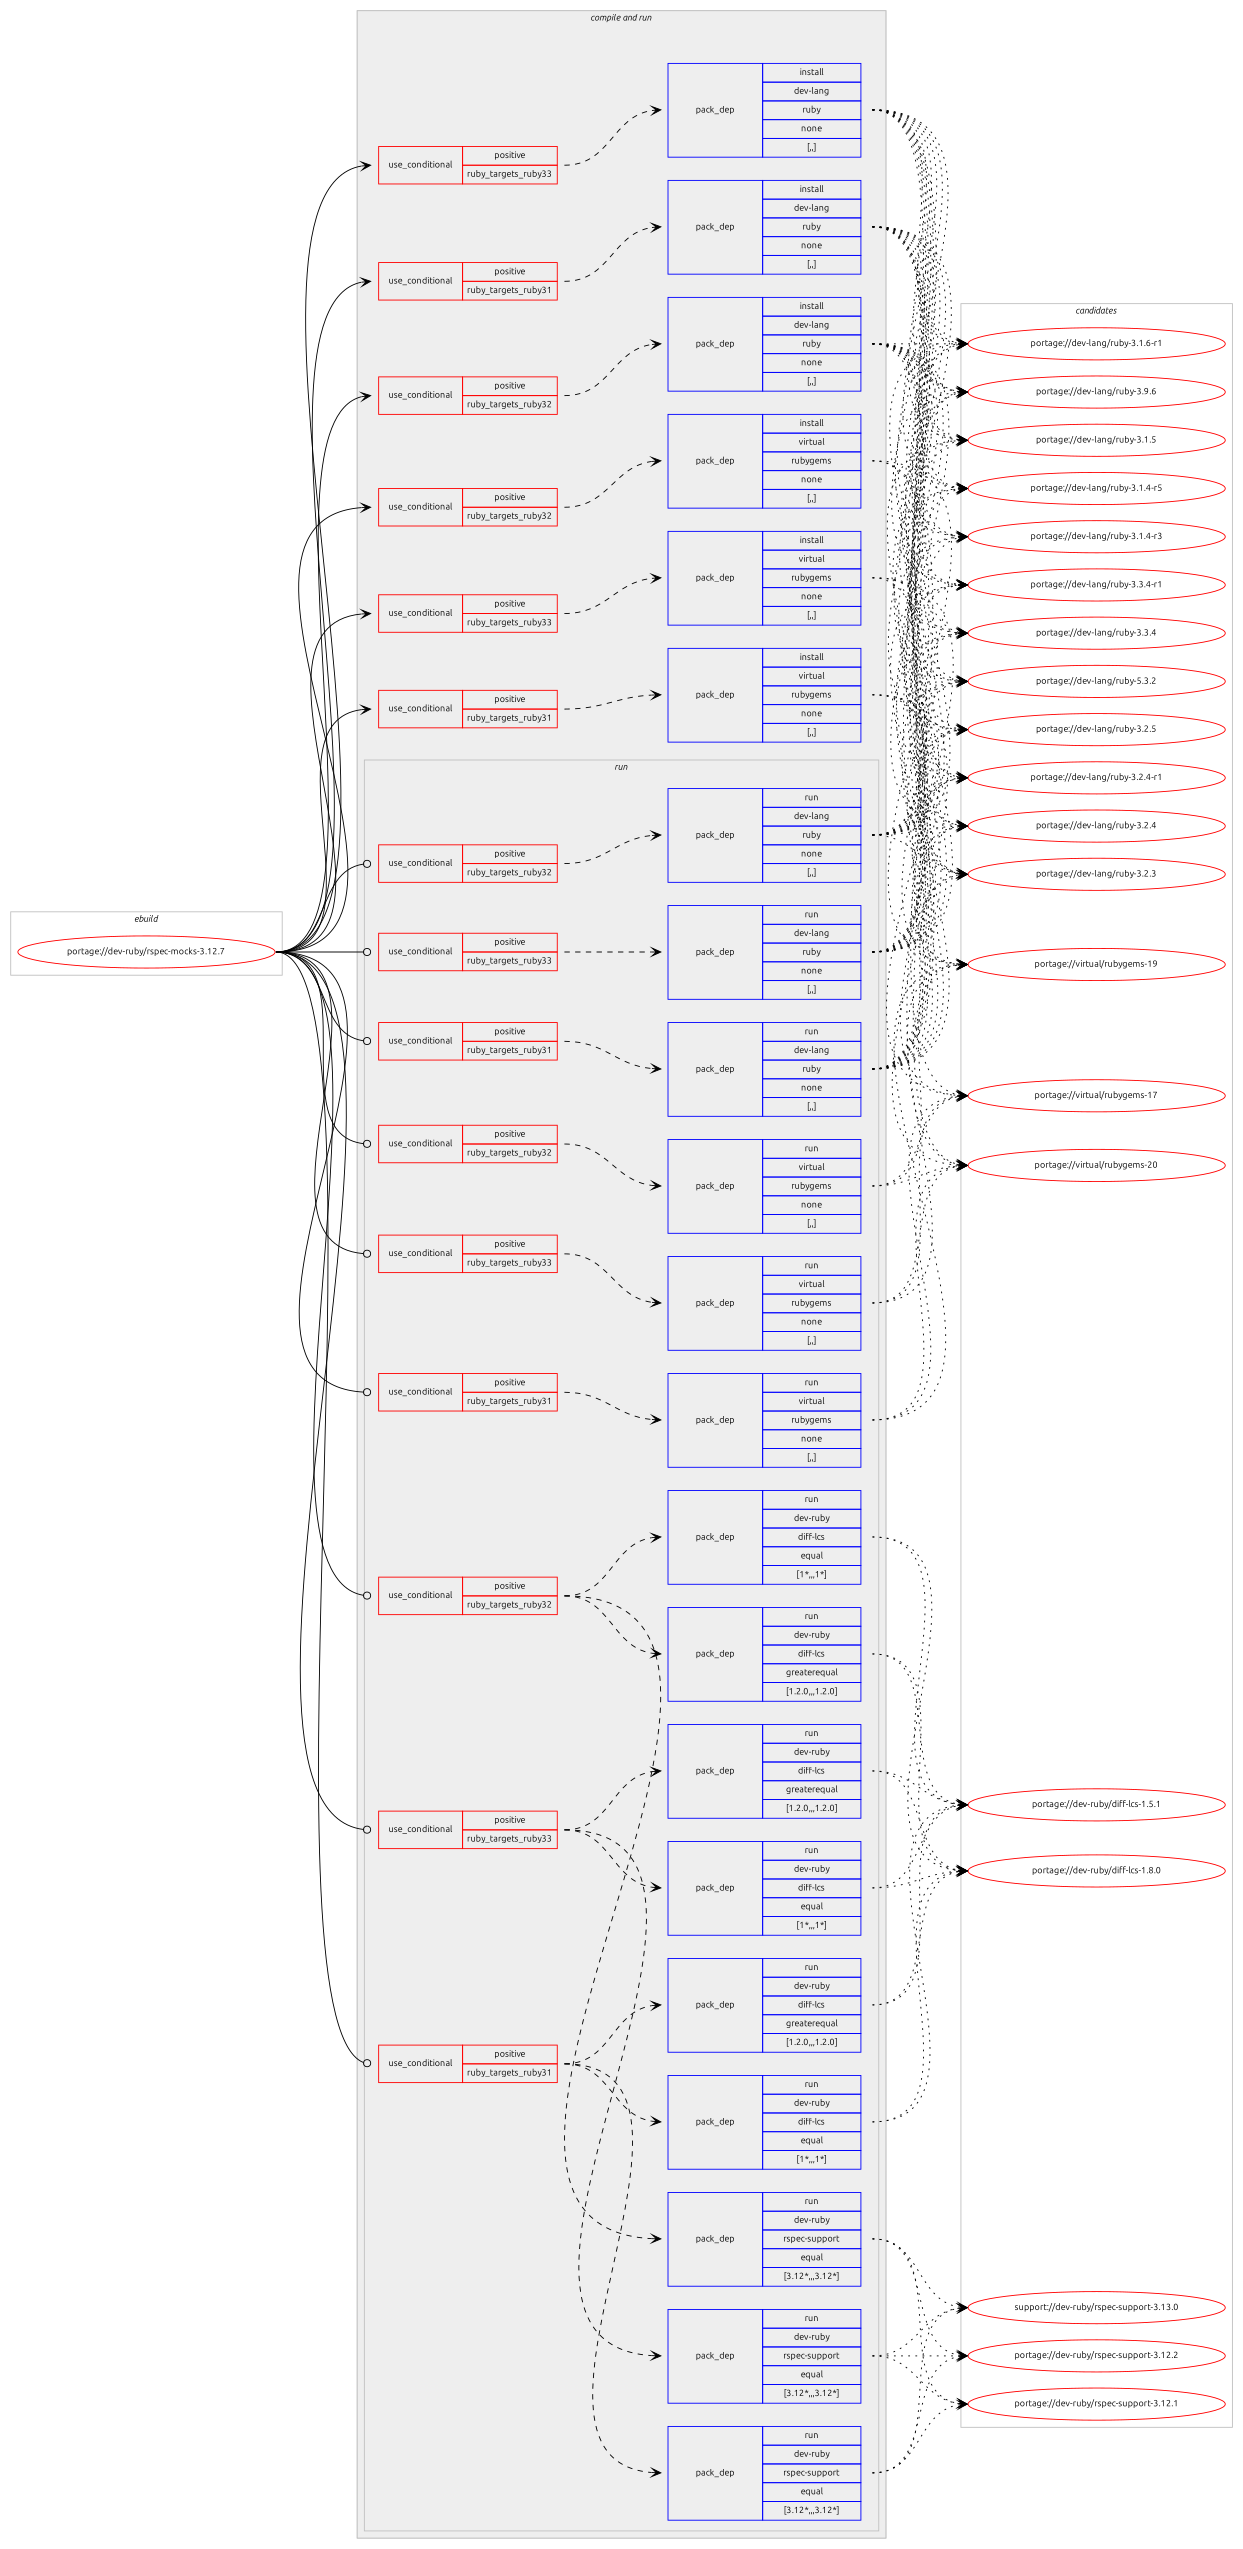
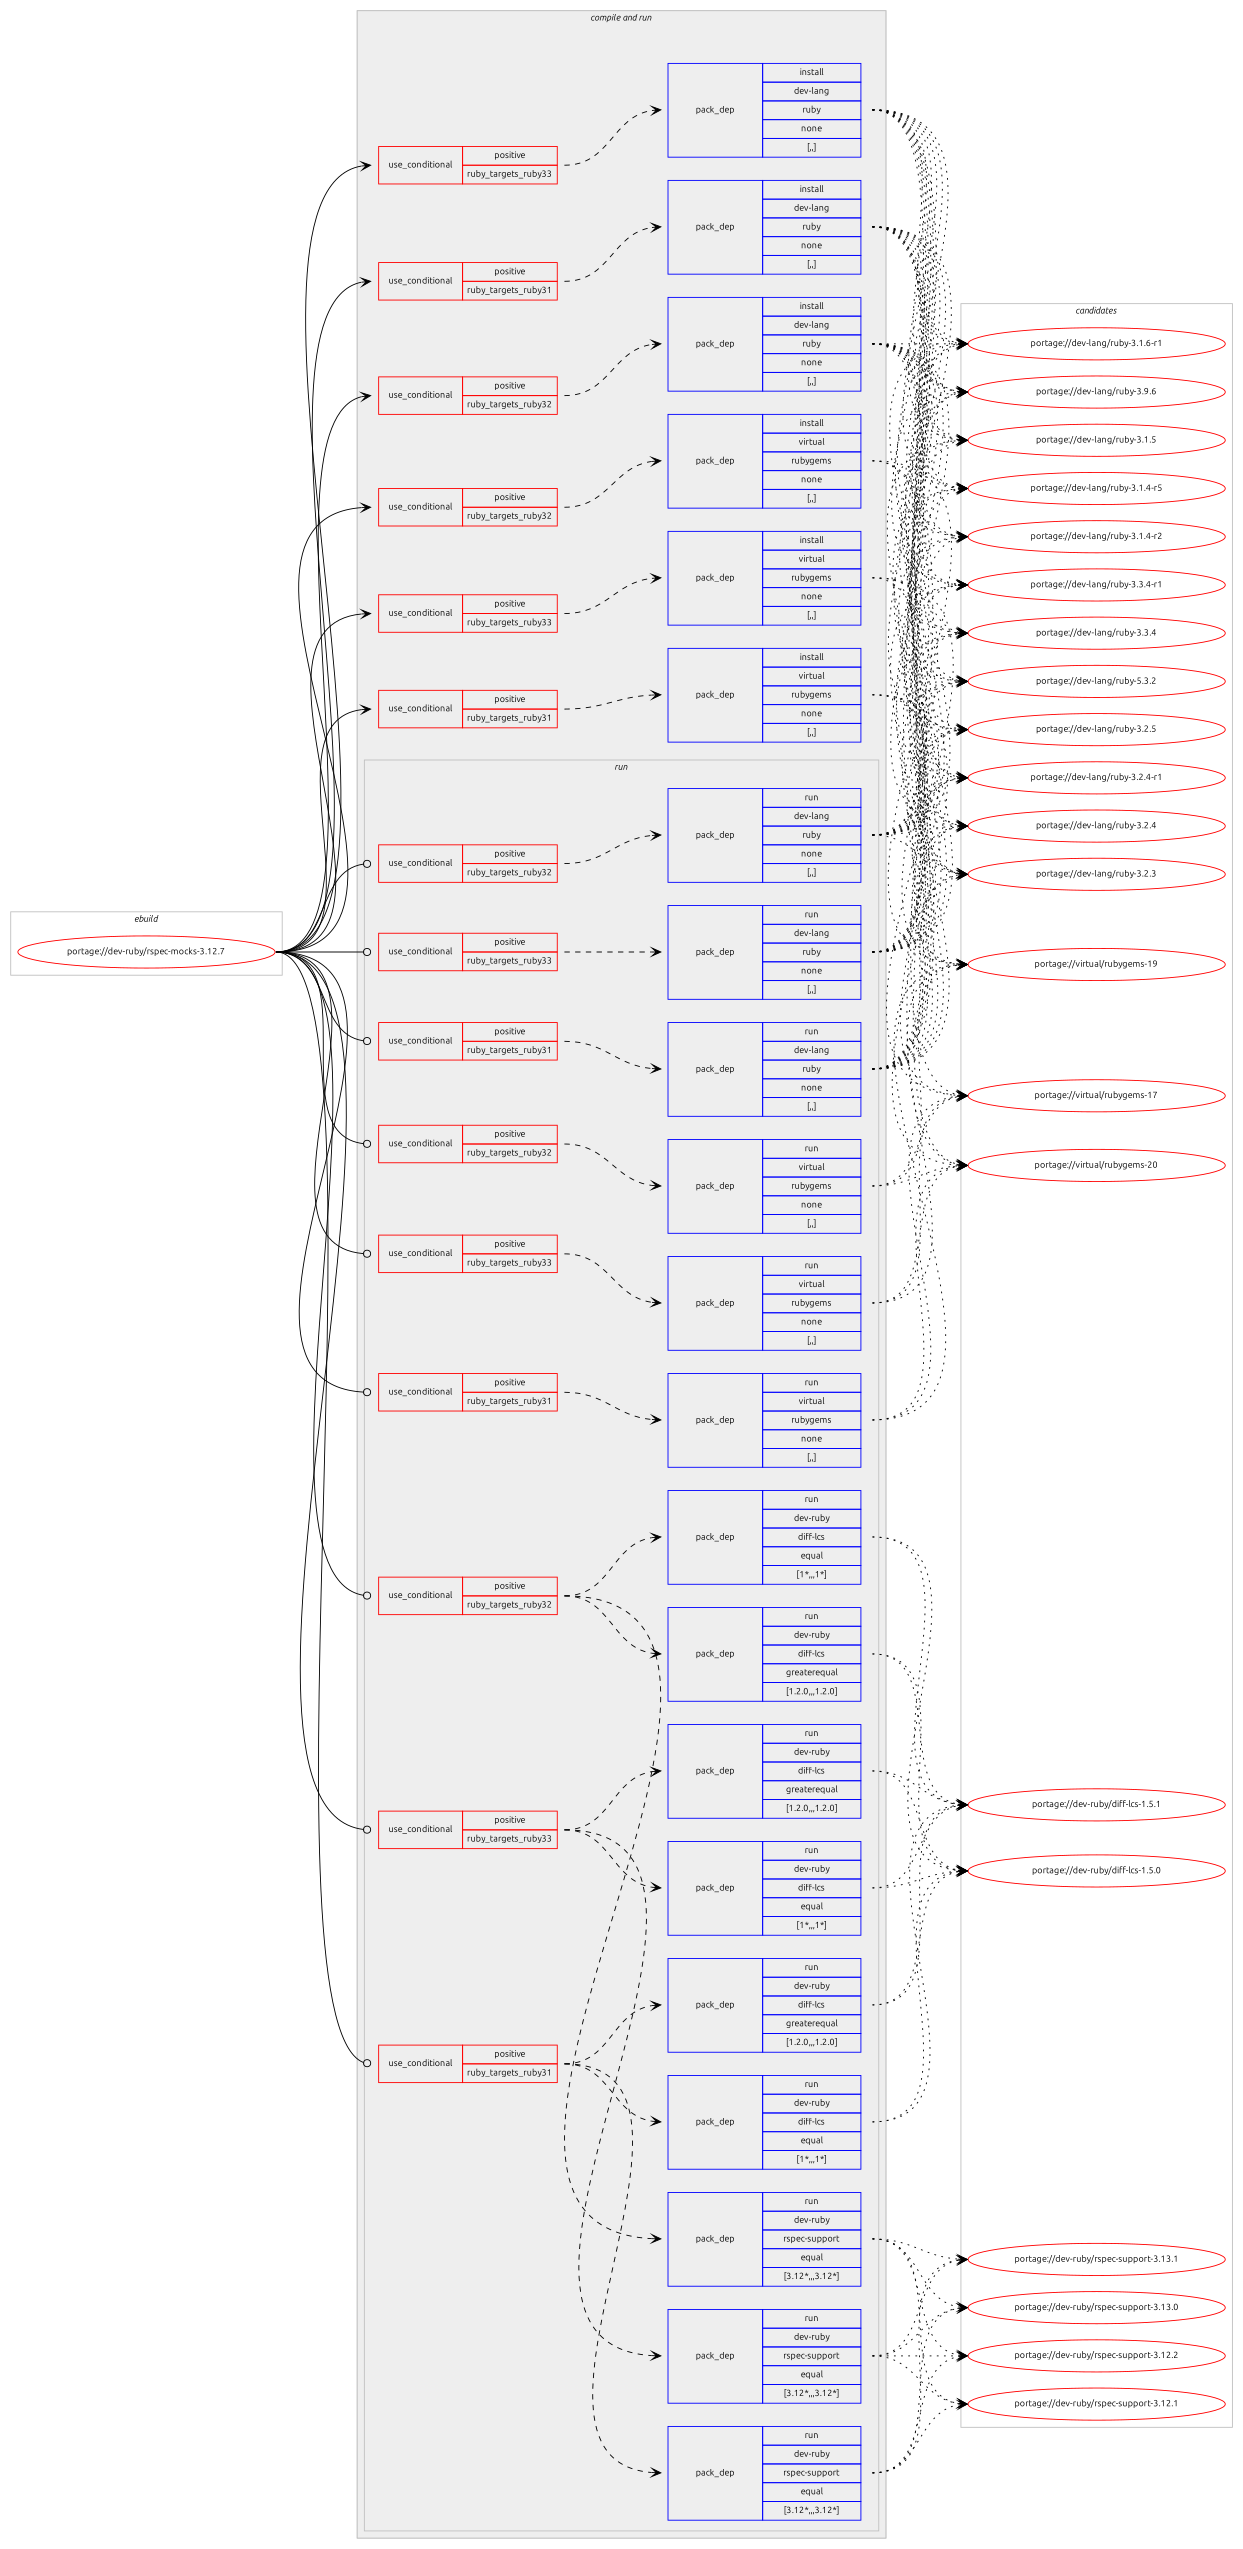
node "portage://dev-lang/ruby-3.1.4-r3": label "portage://dev-lang/ruby-3.1.4-r3" -> "portage://dev-lang/ruby-3.1.4-r2"
node "portage://dev-ruby/diff-lcs-1.8.0": label "portage://dev-ruby/diff-lcs-1.8.0" -> "portage://dev-ruby/diff-lcs-1.5.0"
node "portage://dev-ruby/rspec-support-3.13.1": added
node "support://dev-ruby/rspec-support-3.13.0": label "support://dev-ruby/rspec-support-3.13.0" -> "portage://dev-ruby/rspec-support-3.13.0"
